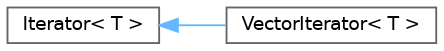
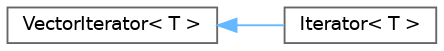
edge "VectorIterator< T >" -> "Iterator< T >": reversed
